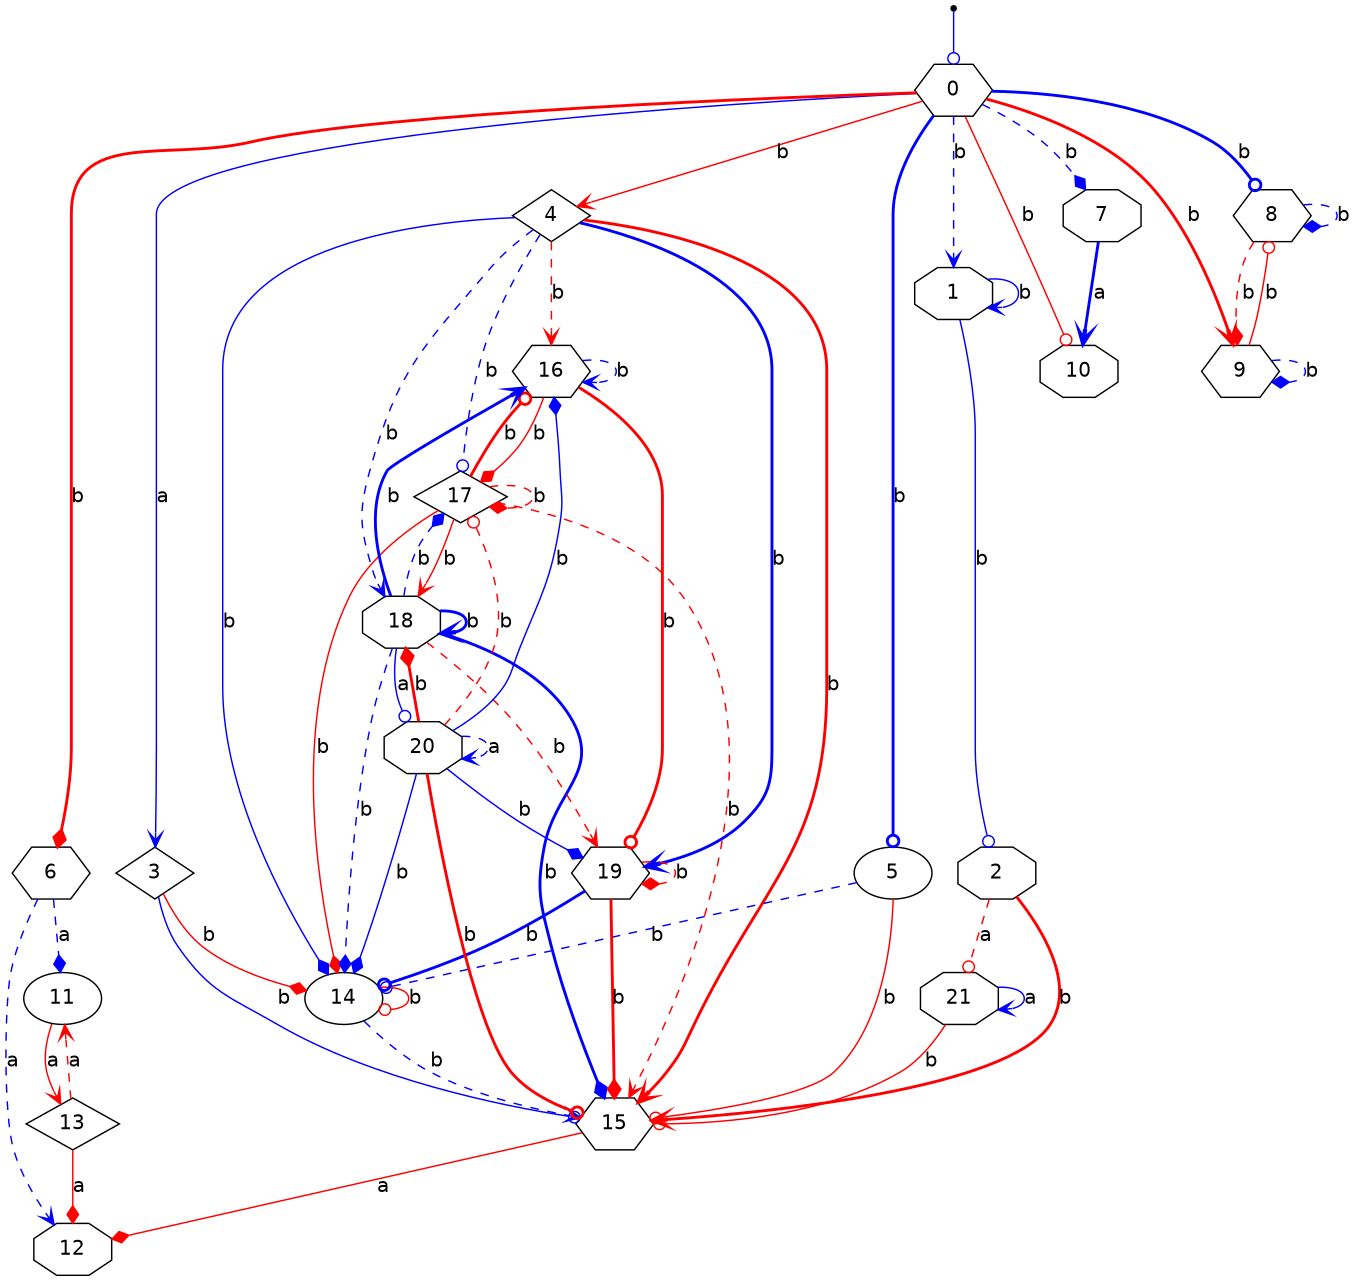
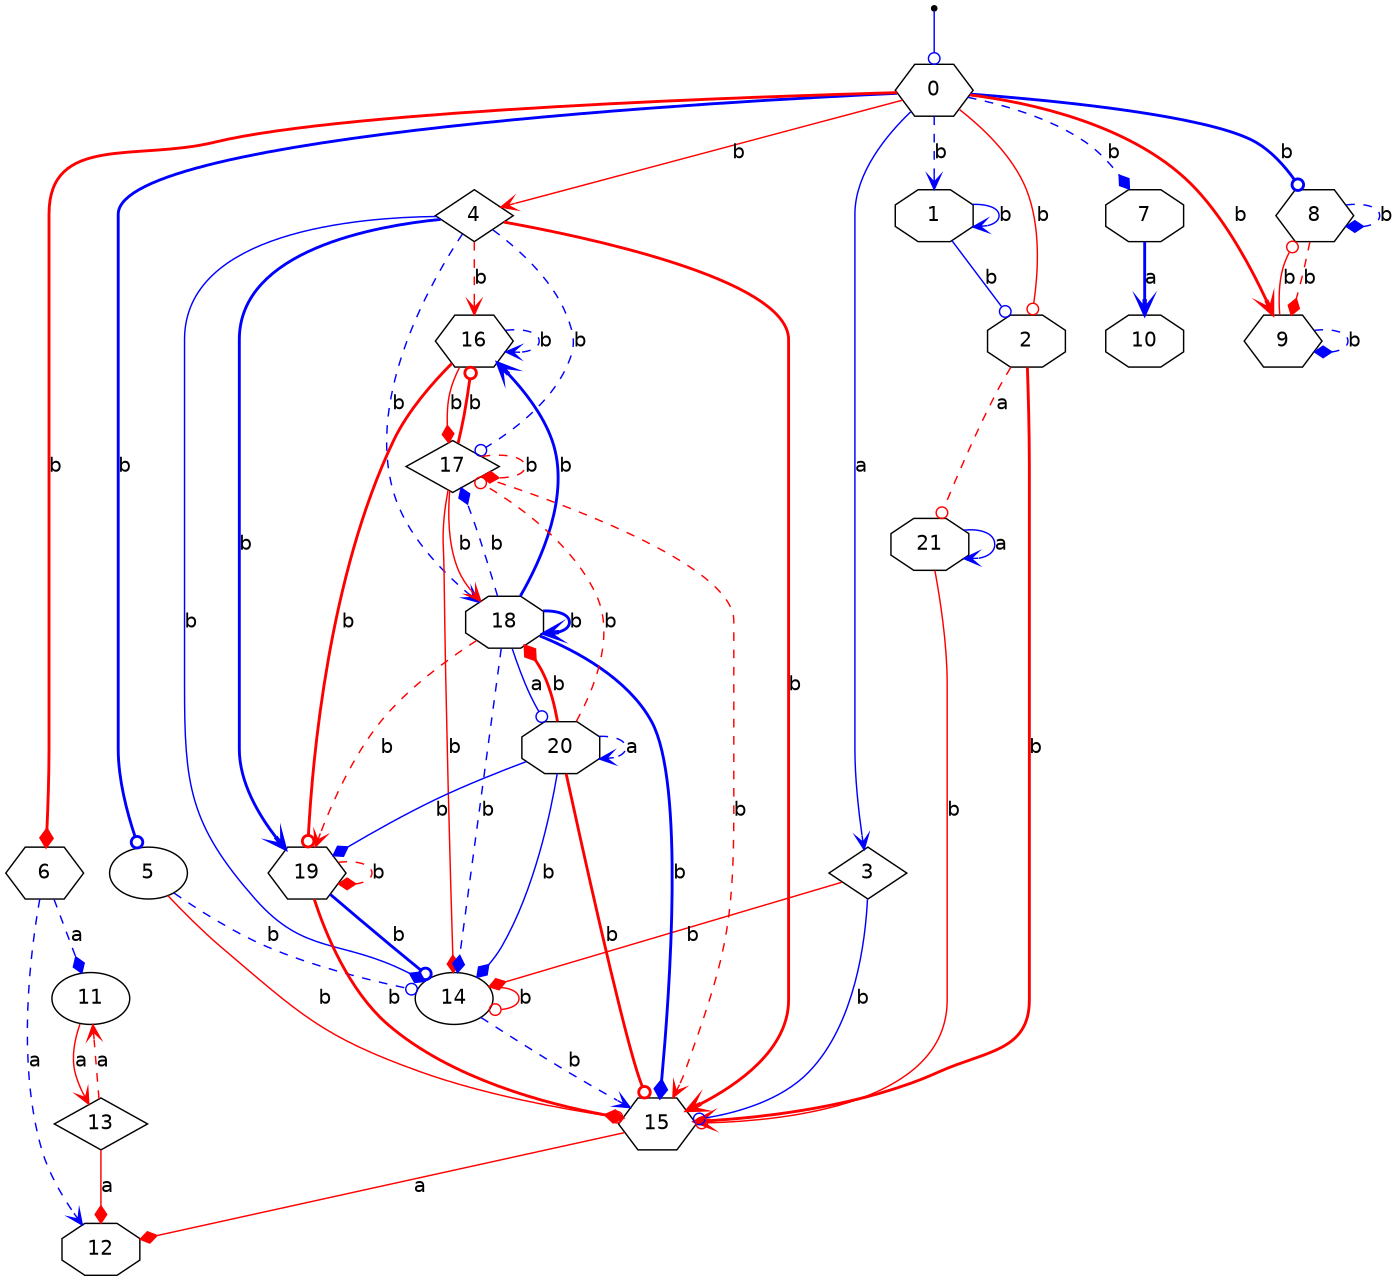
edge "0" -> "10": now "0" -> "2"
edge "20" -> "16": removed, label "b"
